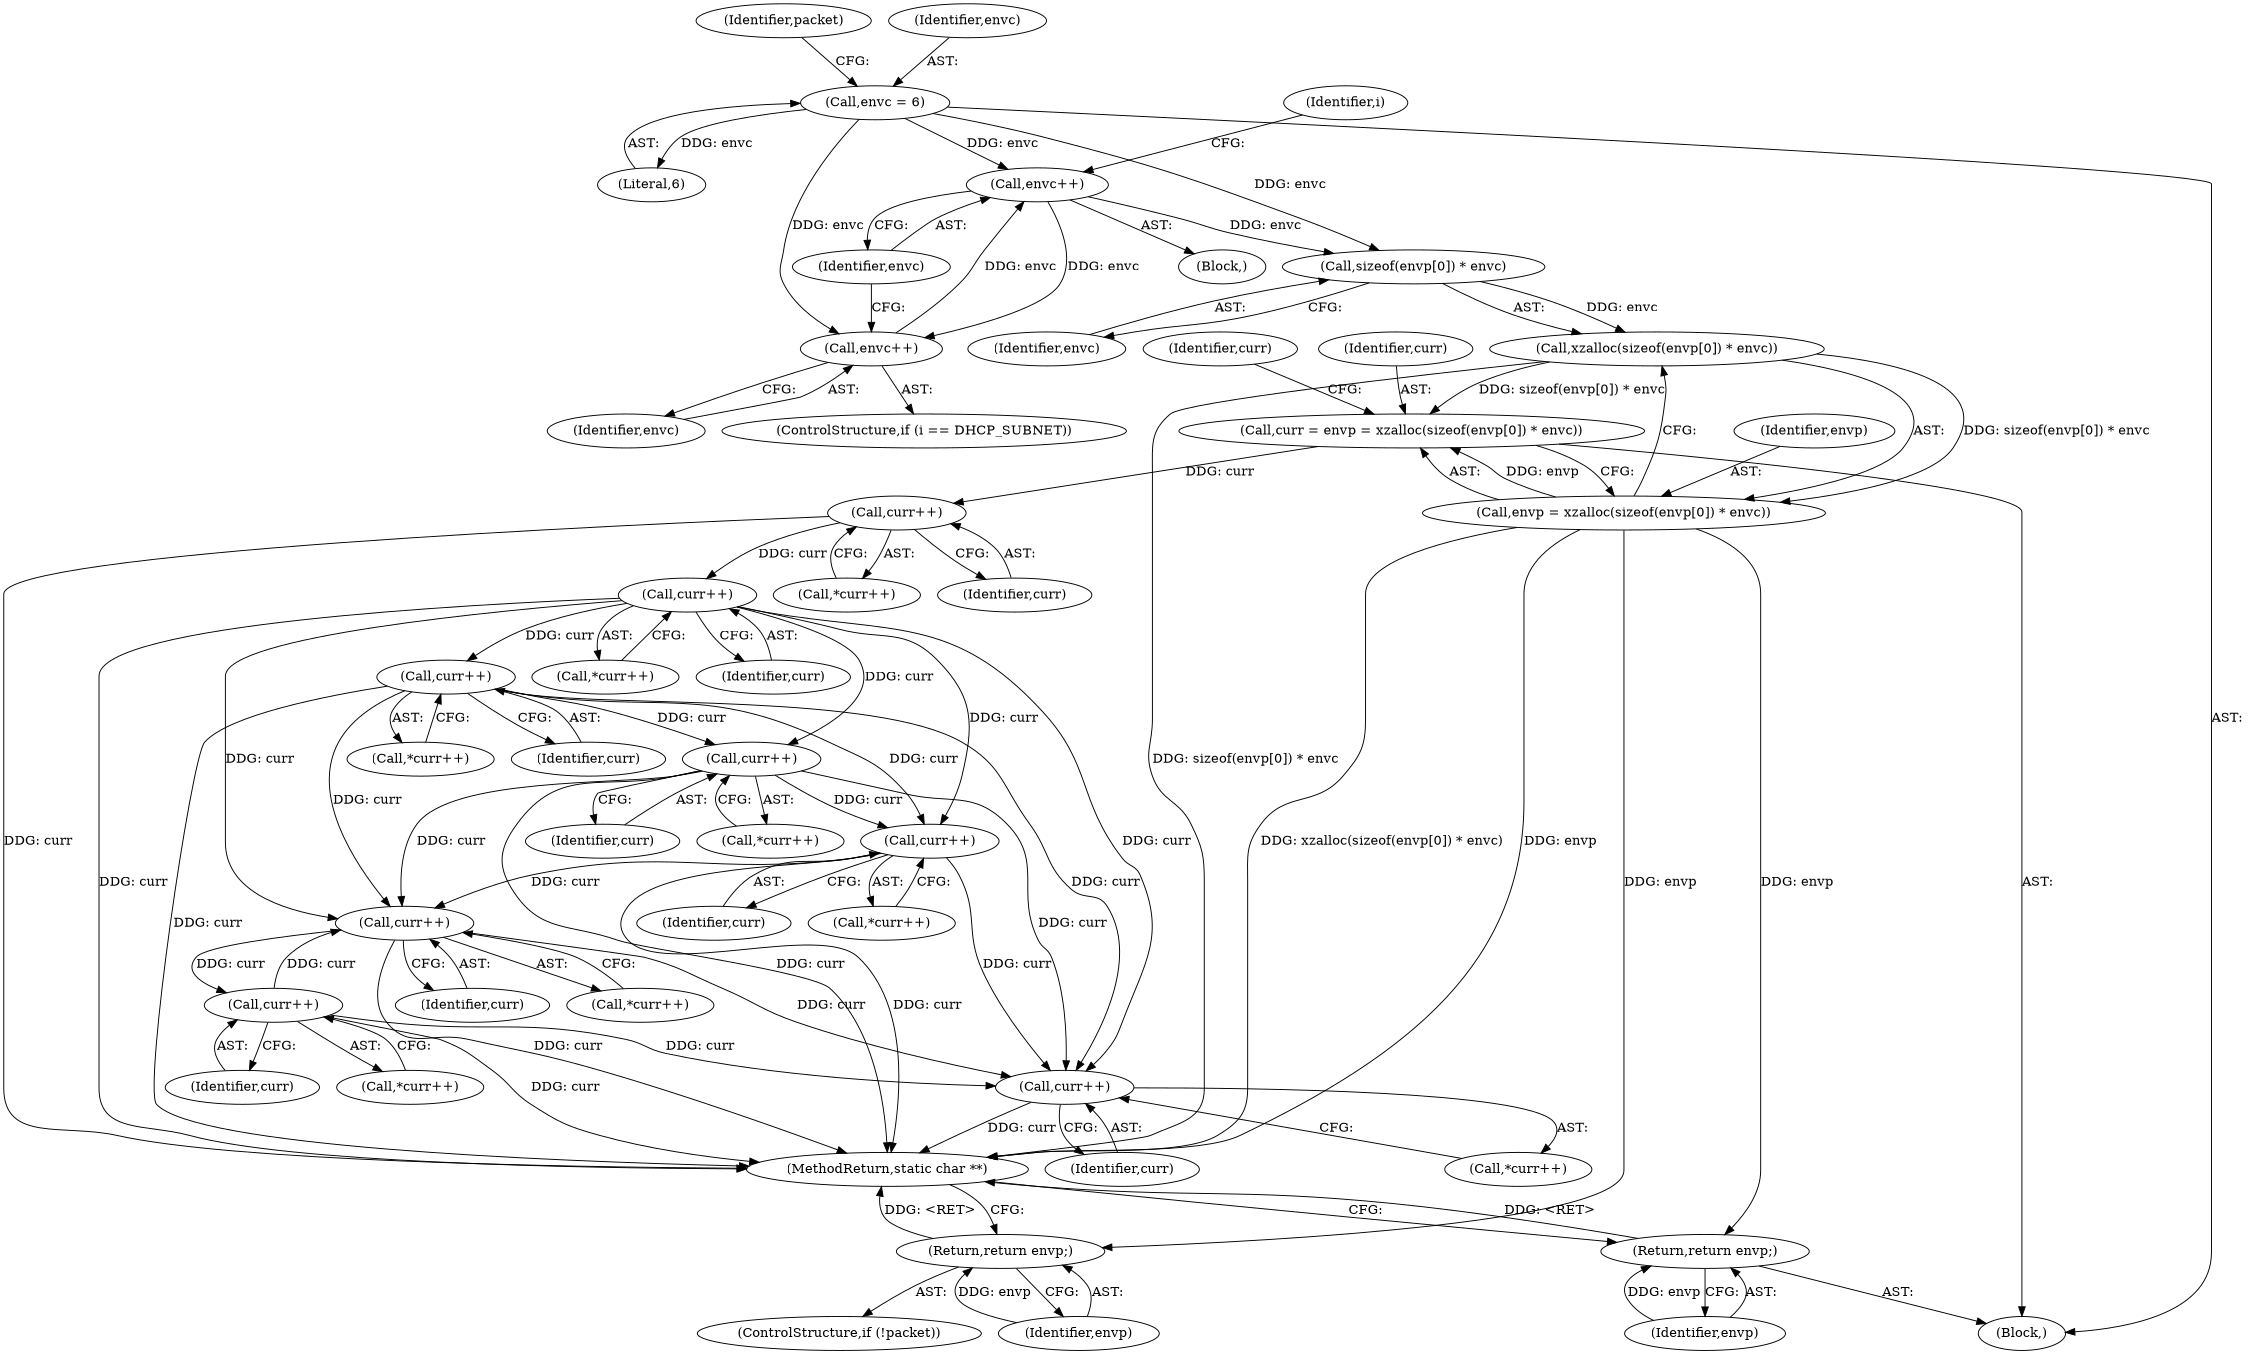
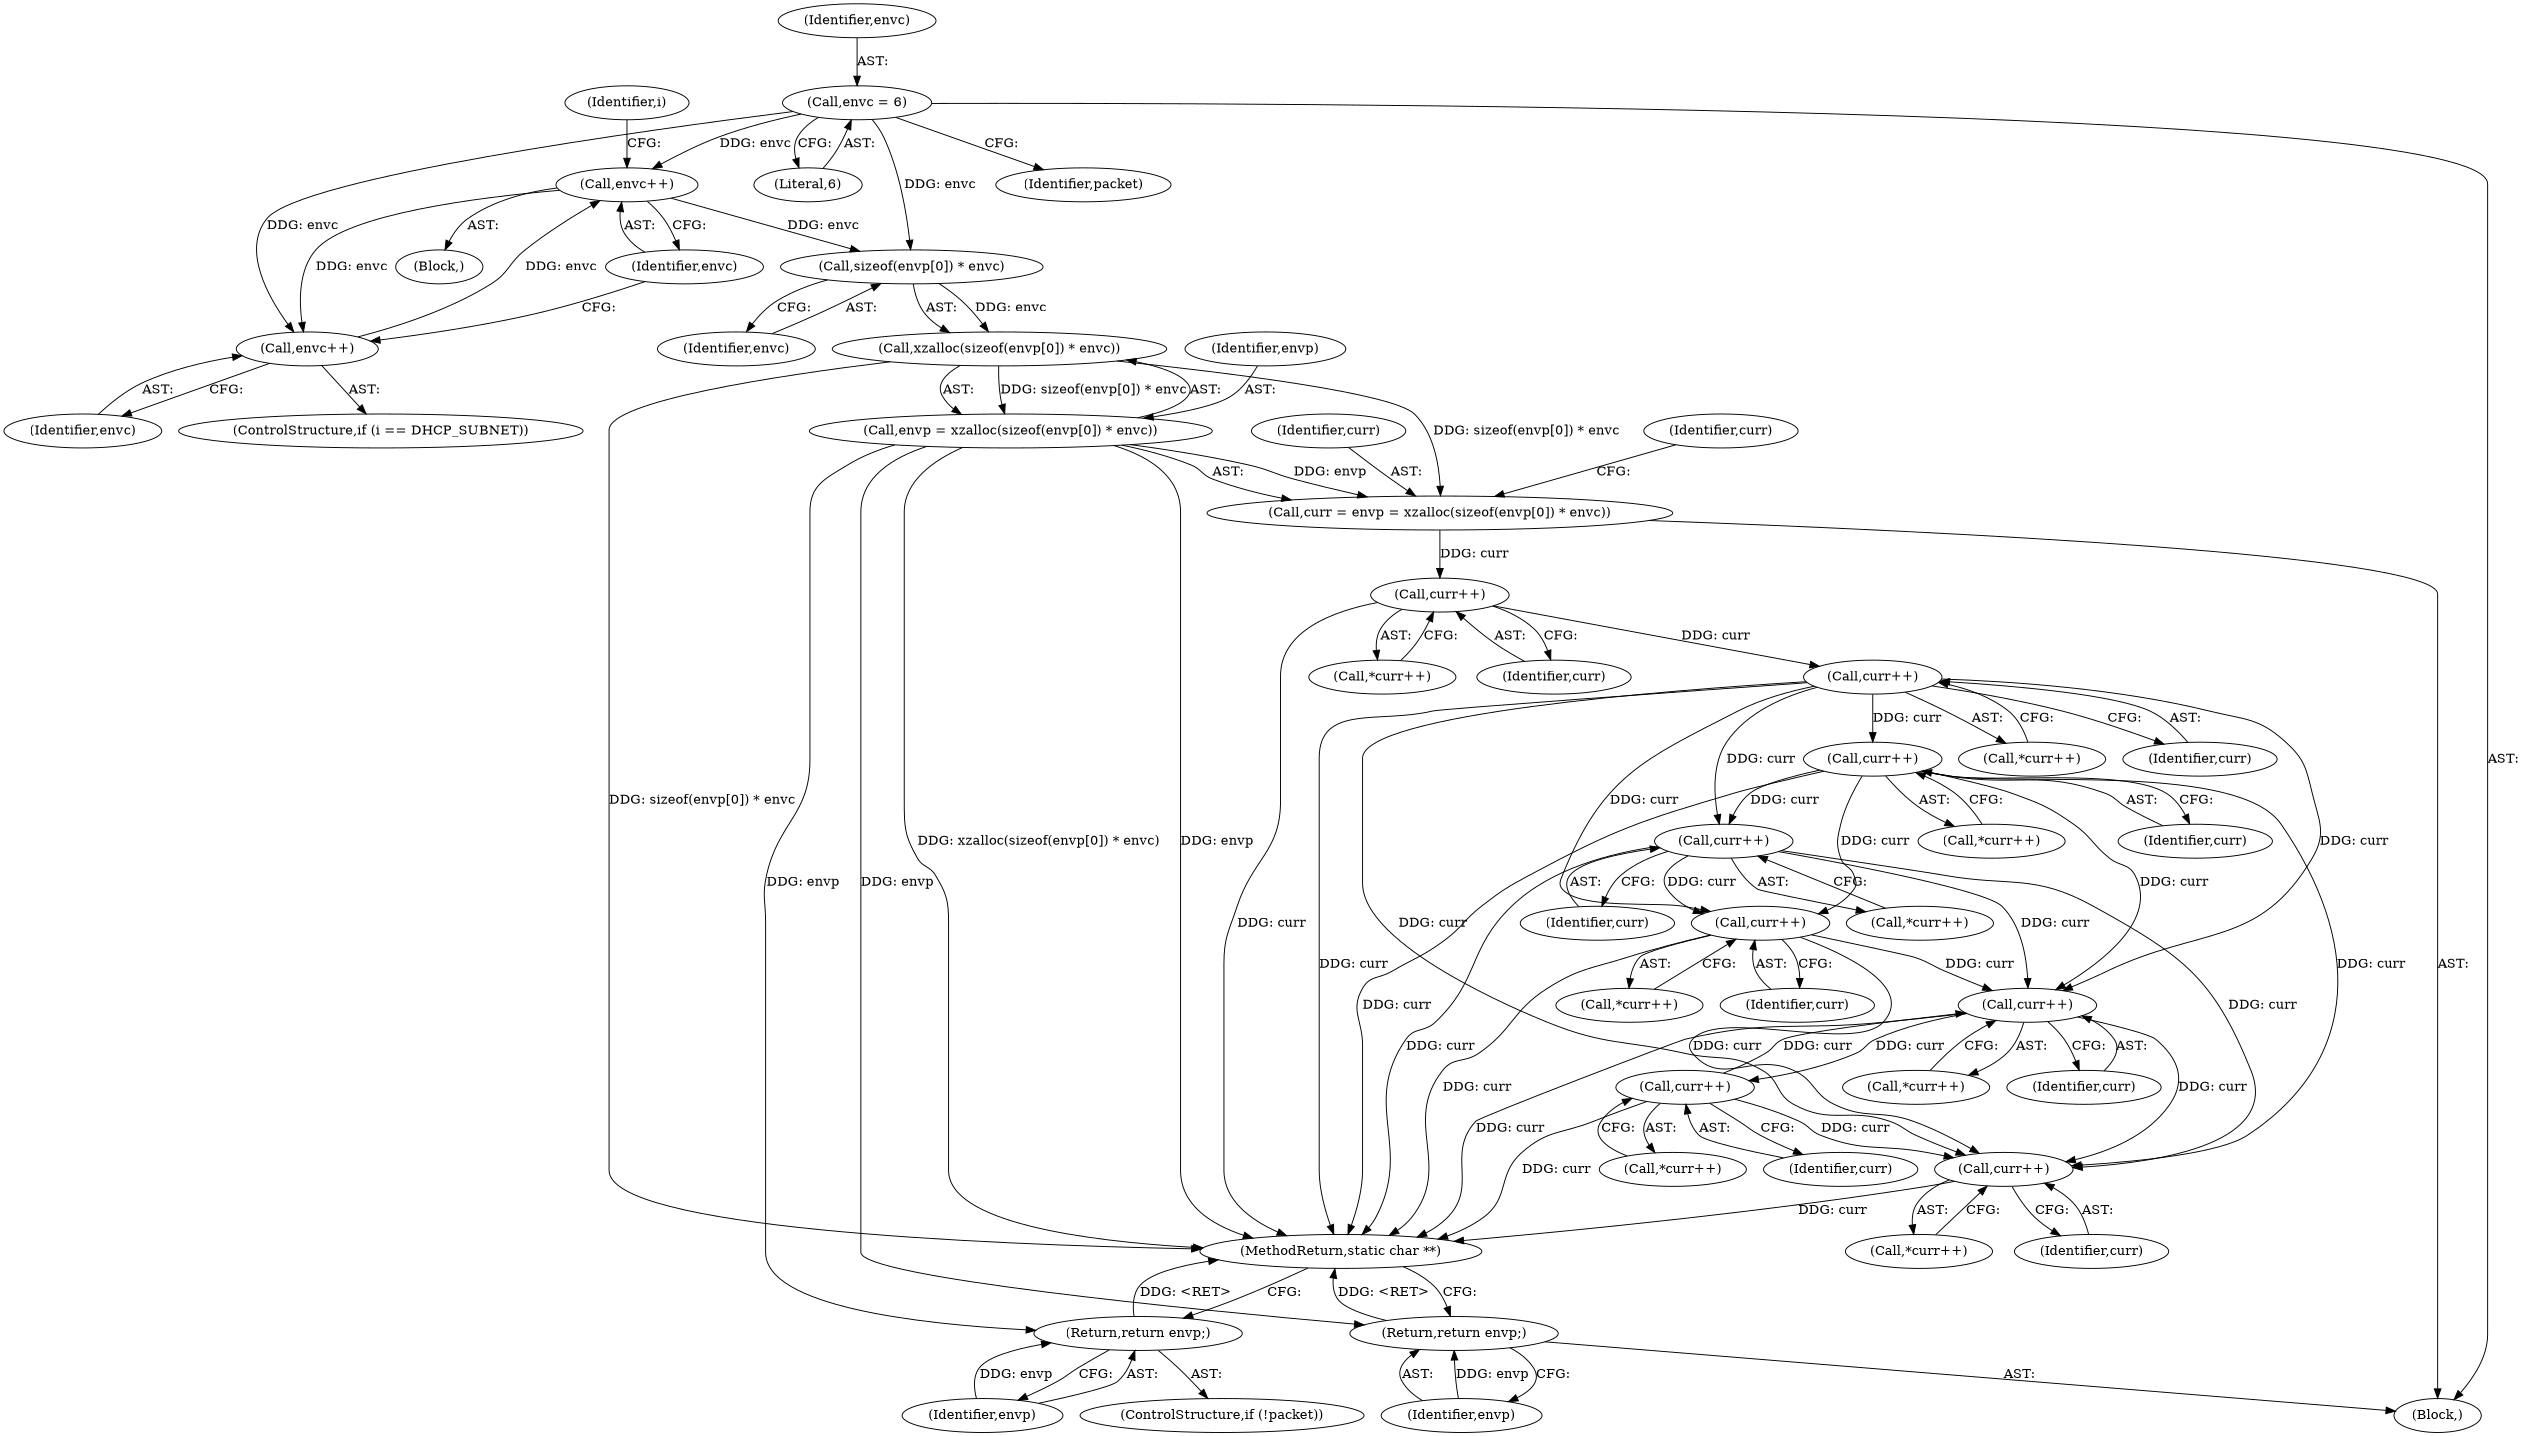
edge "(Identifier,packet)" -> "(Call,envc = 6)": reversed
edge "(Call,envc = 6)" -> "(Literal,6)": label "DDG: envc" -> "CFG: "
edge "(Call,envp = xzalloc(sizeof(envp[0]) * envc))" -> "(Call,xzalloc(sizeof(envp[0]) * envc))": label "CFG: " -> "AST: "
edge "(Call,curr = envp = xzalloc(sizeof(envp[0]) * envc))" -> "(Call,envp = xzalloc(sizeof(envp[0]) * envc))": removed, label "CFG:"
